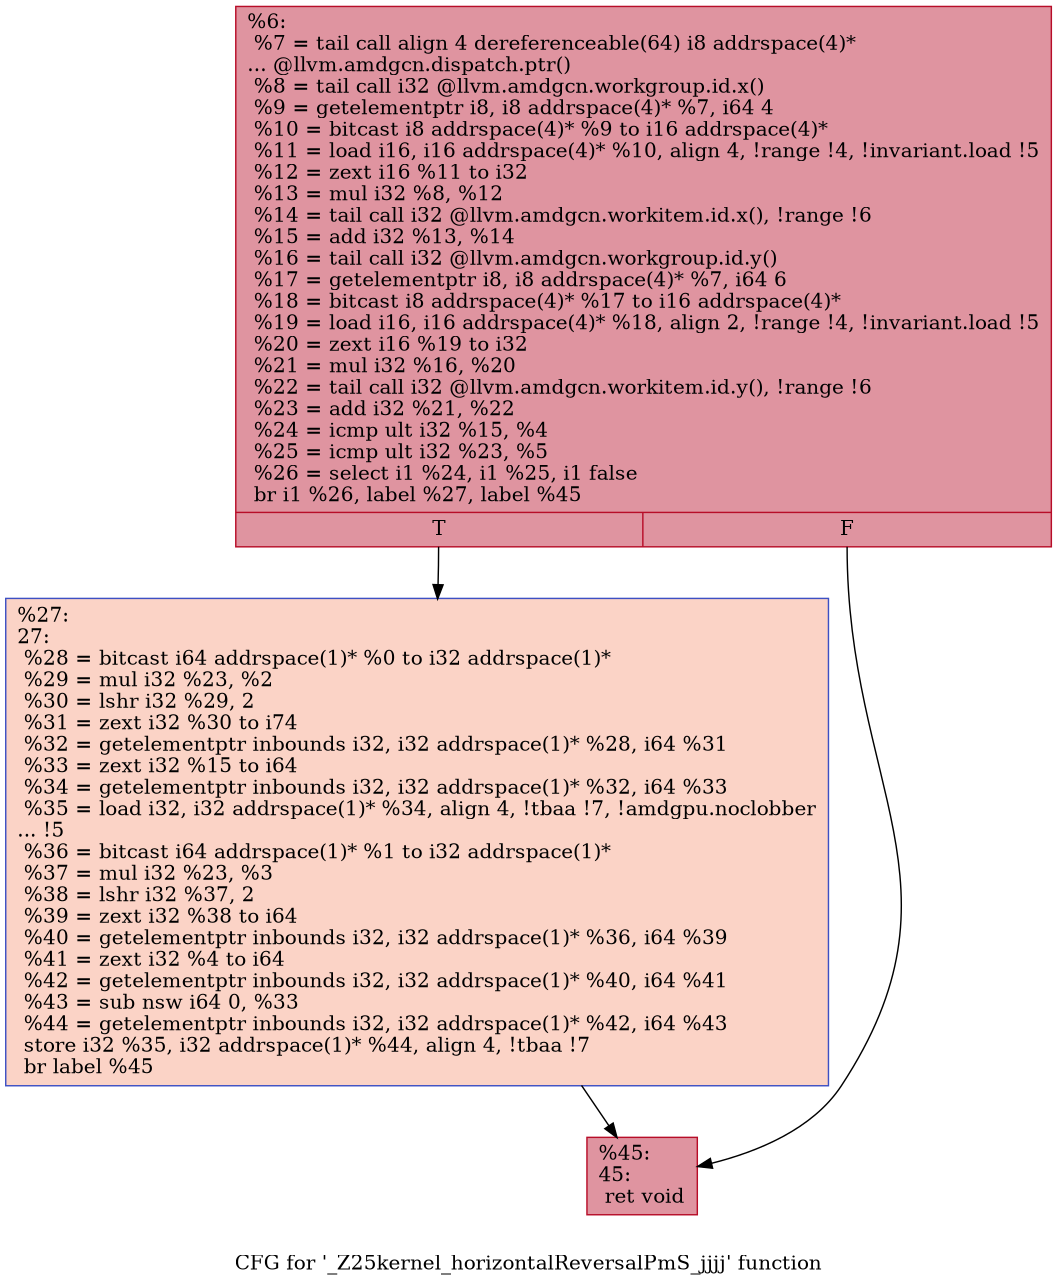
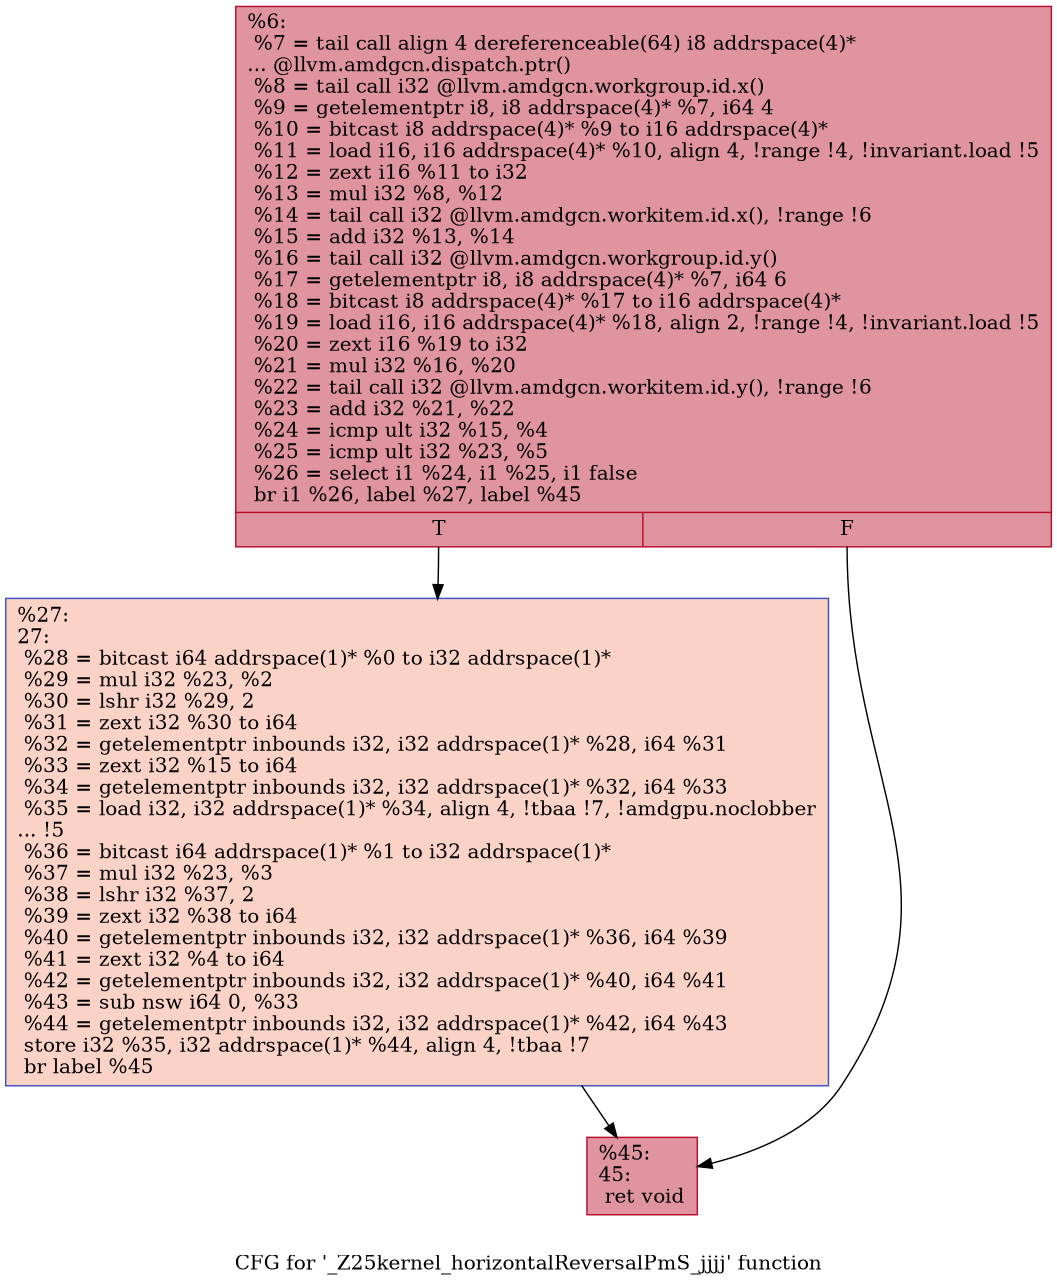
node "%27:": text "%31 = zext i32 %30 to i74" -> "%31 = zext i32 %30 to i64"
